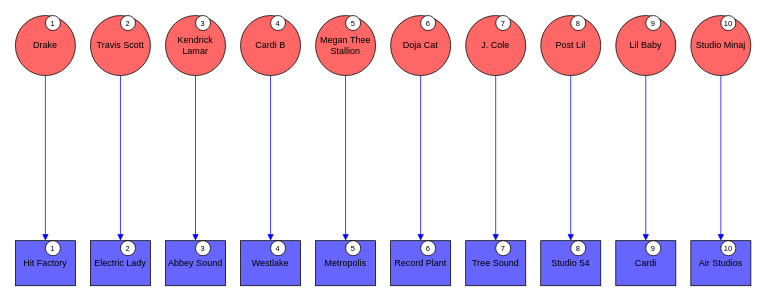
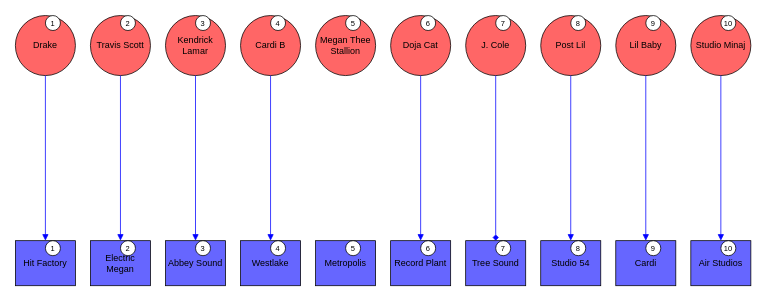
edge "Megan Thee Stallion" -> "Metropolis": removed
edge "J. Cole" -> "Tree Sound": arrowhead block -> diamond
node "Electric Lady": label "Electric Lady" -> "Electric Megan"
